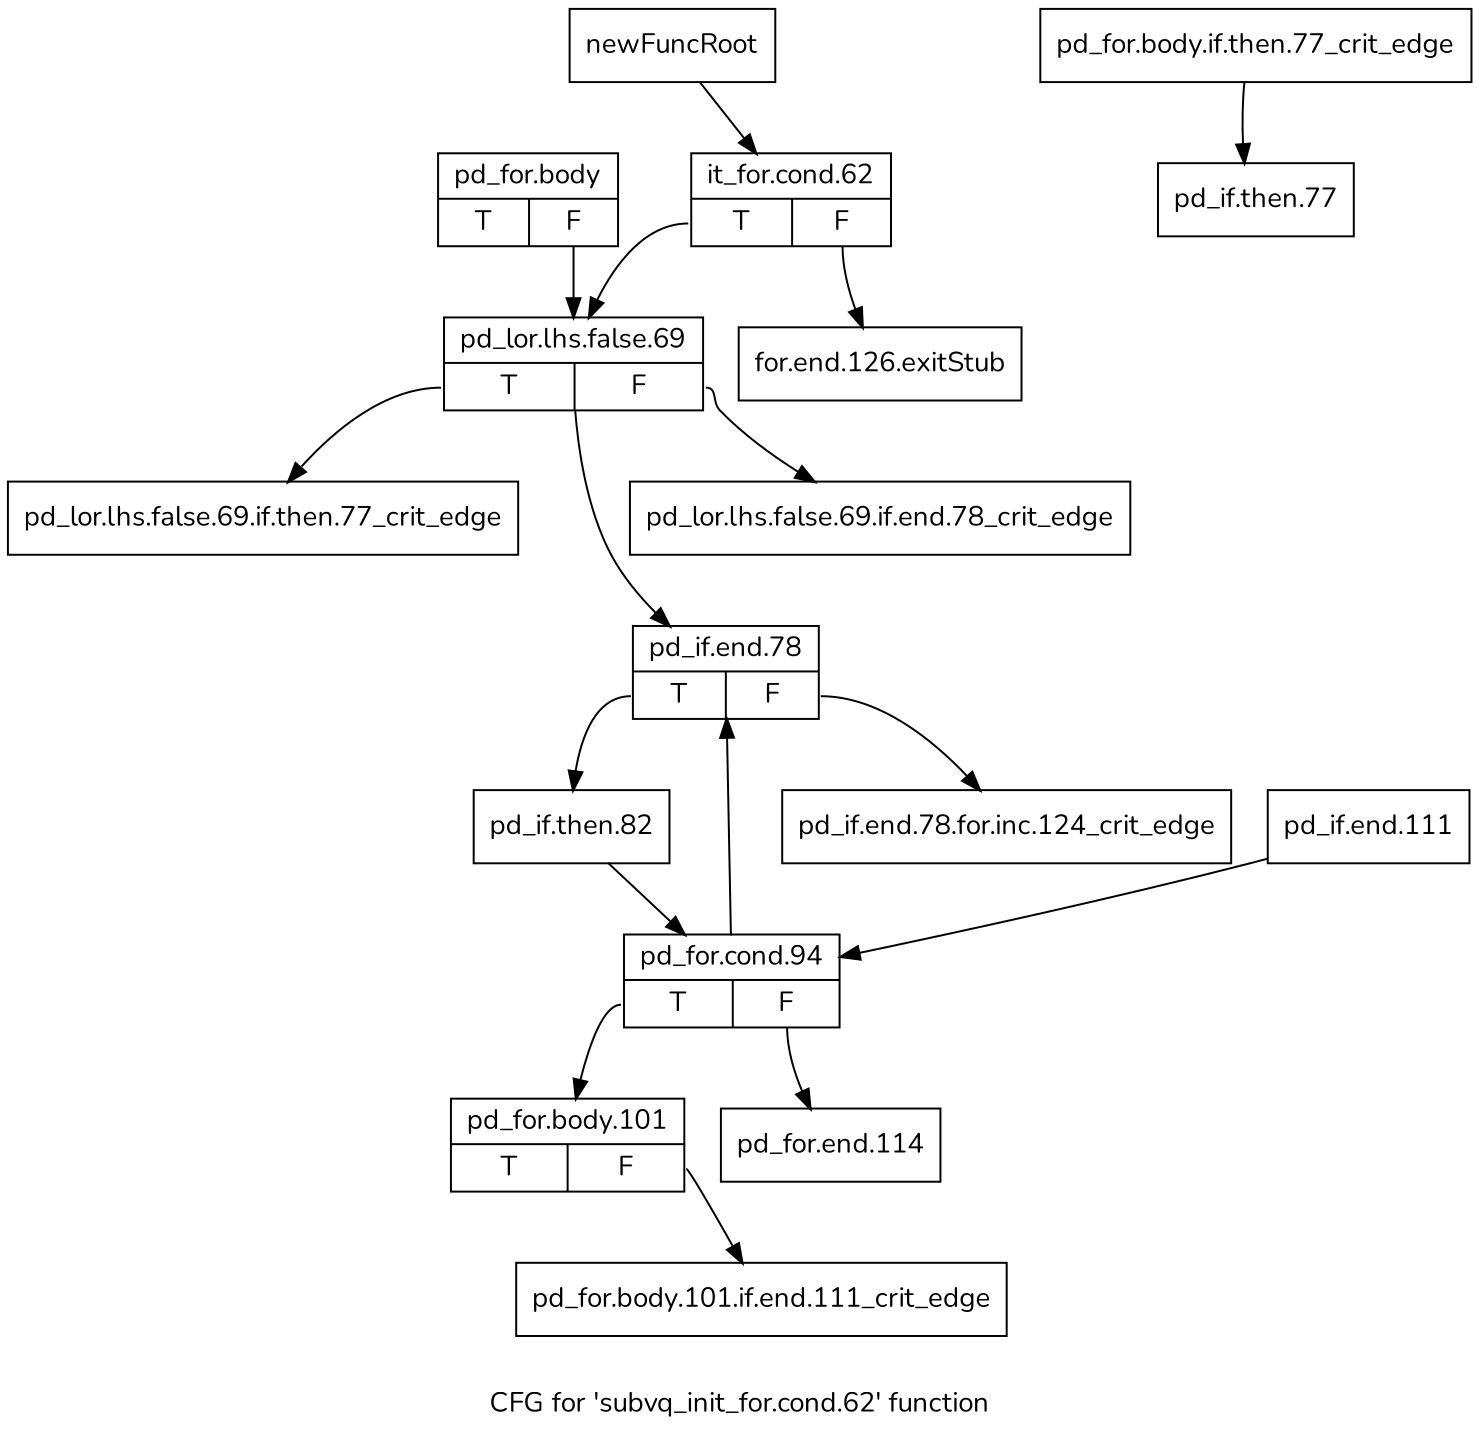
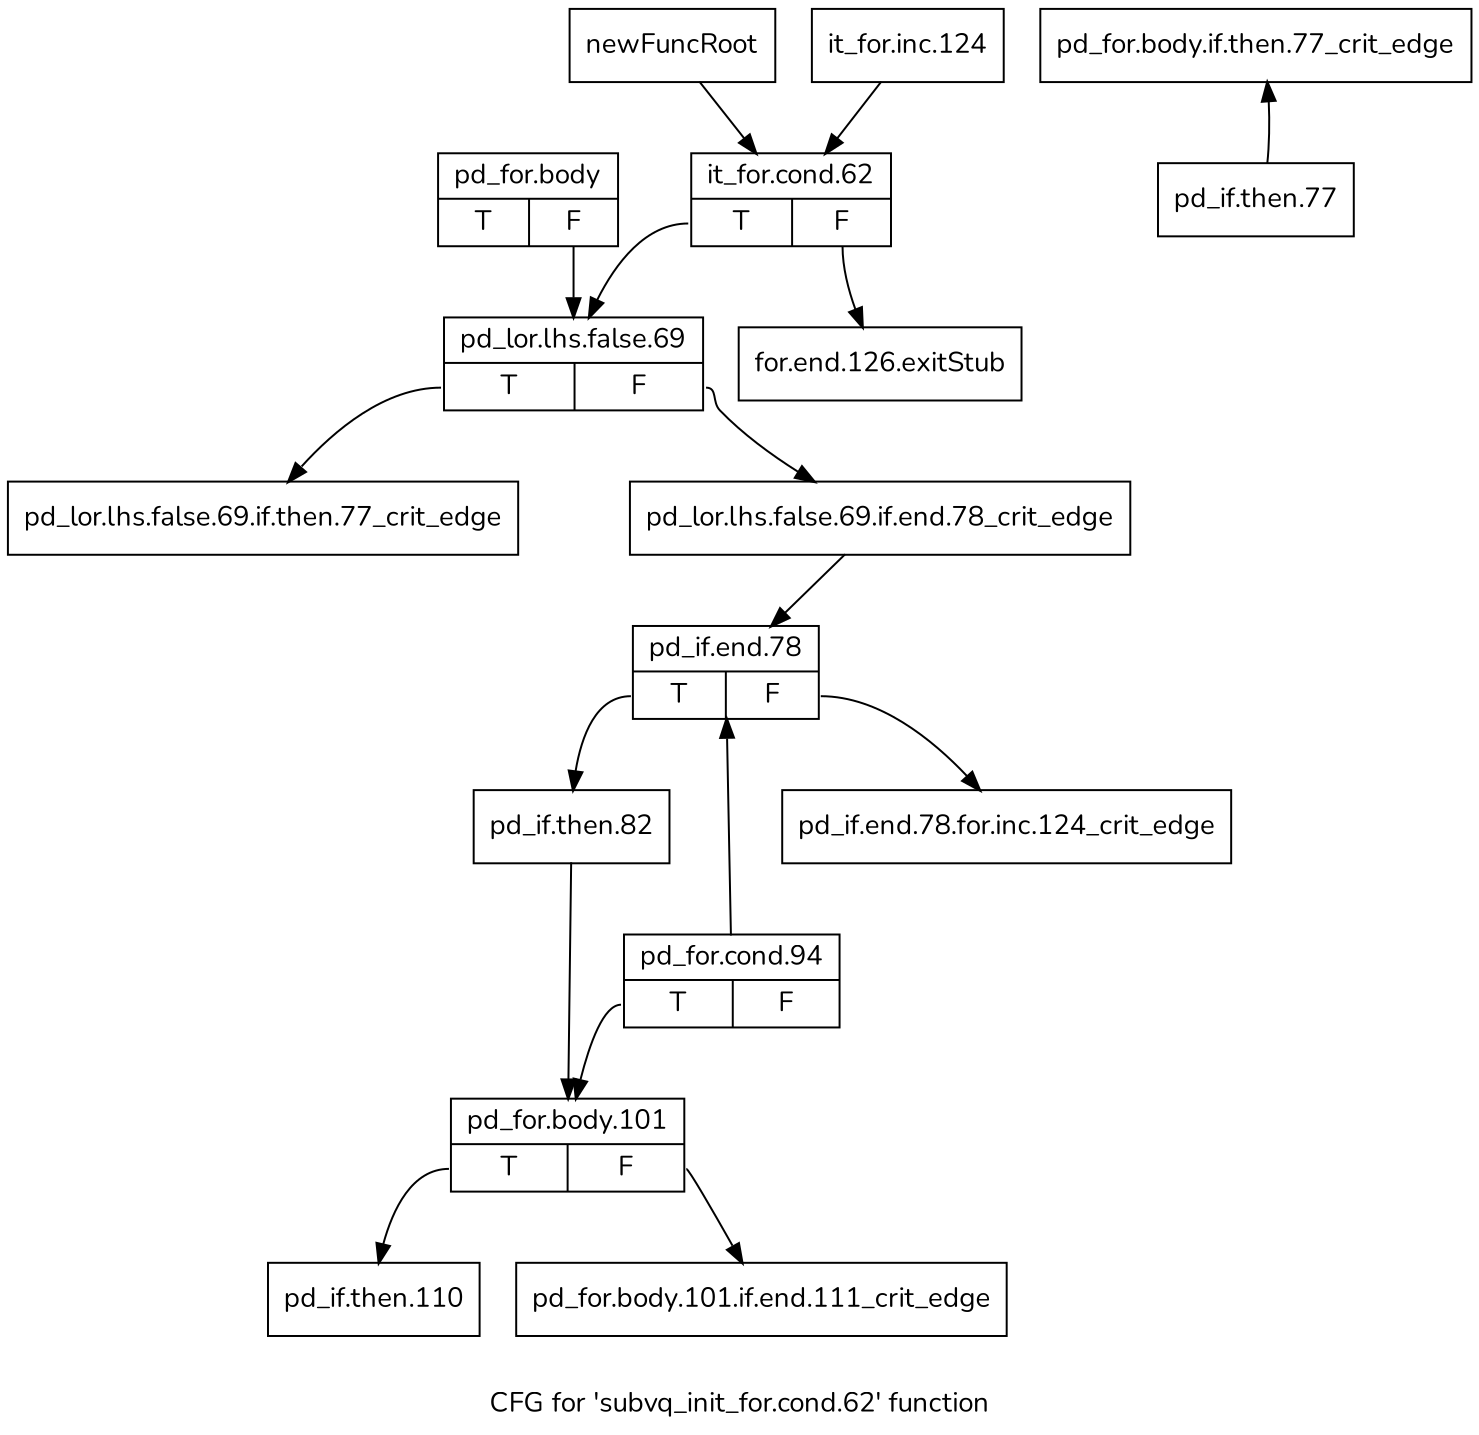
node "it_for.inc.124": added
edge "pd_for.body.if.then.77_crit_edge" -> "pd_if.then.77": reversed
edge "pd_lor.lhs.false.69" -> "pd_if.end.78": now "pd_lor.lhs.false.69.if.end.78_crit_edge" -> "pd_if.end.78"
node "pd_if.end.111": removed
edge "pd_if.then.82" -> "pd_for.cond.94": now "pd_if.then.82" -> "pd_for.body.101"
node "pd_for.end.114": removed
node "pd_if.then.110": added
